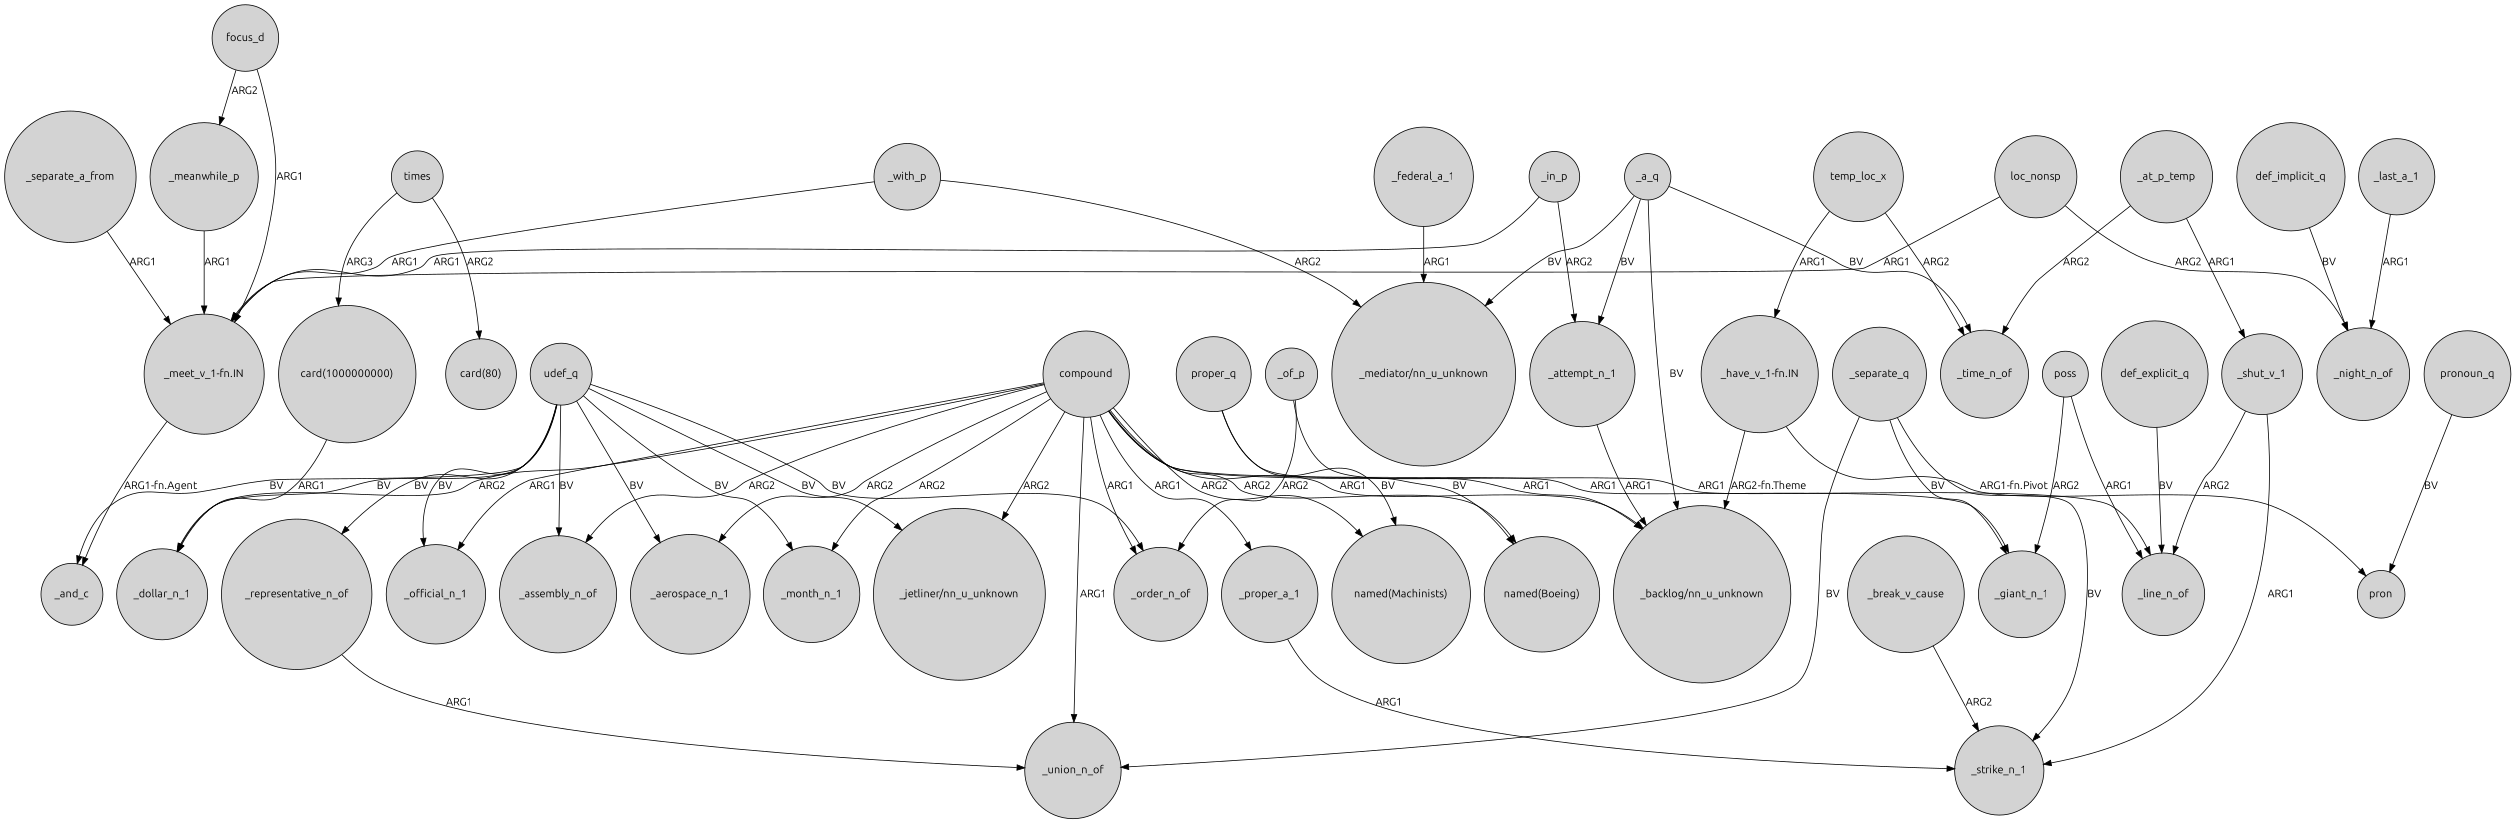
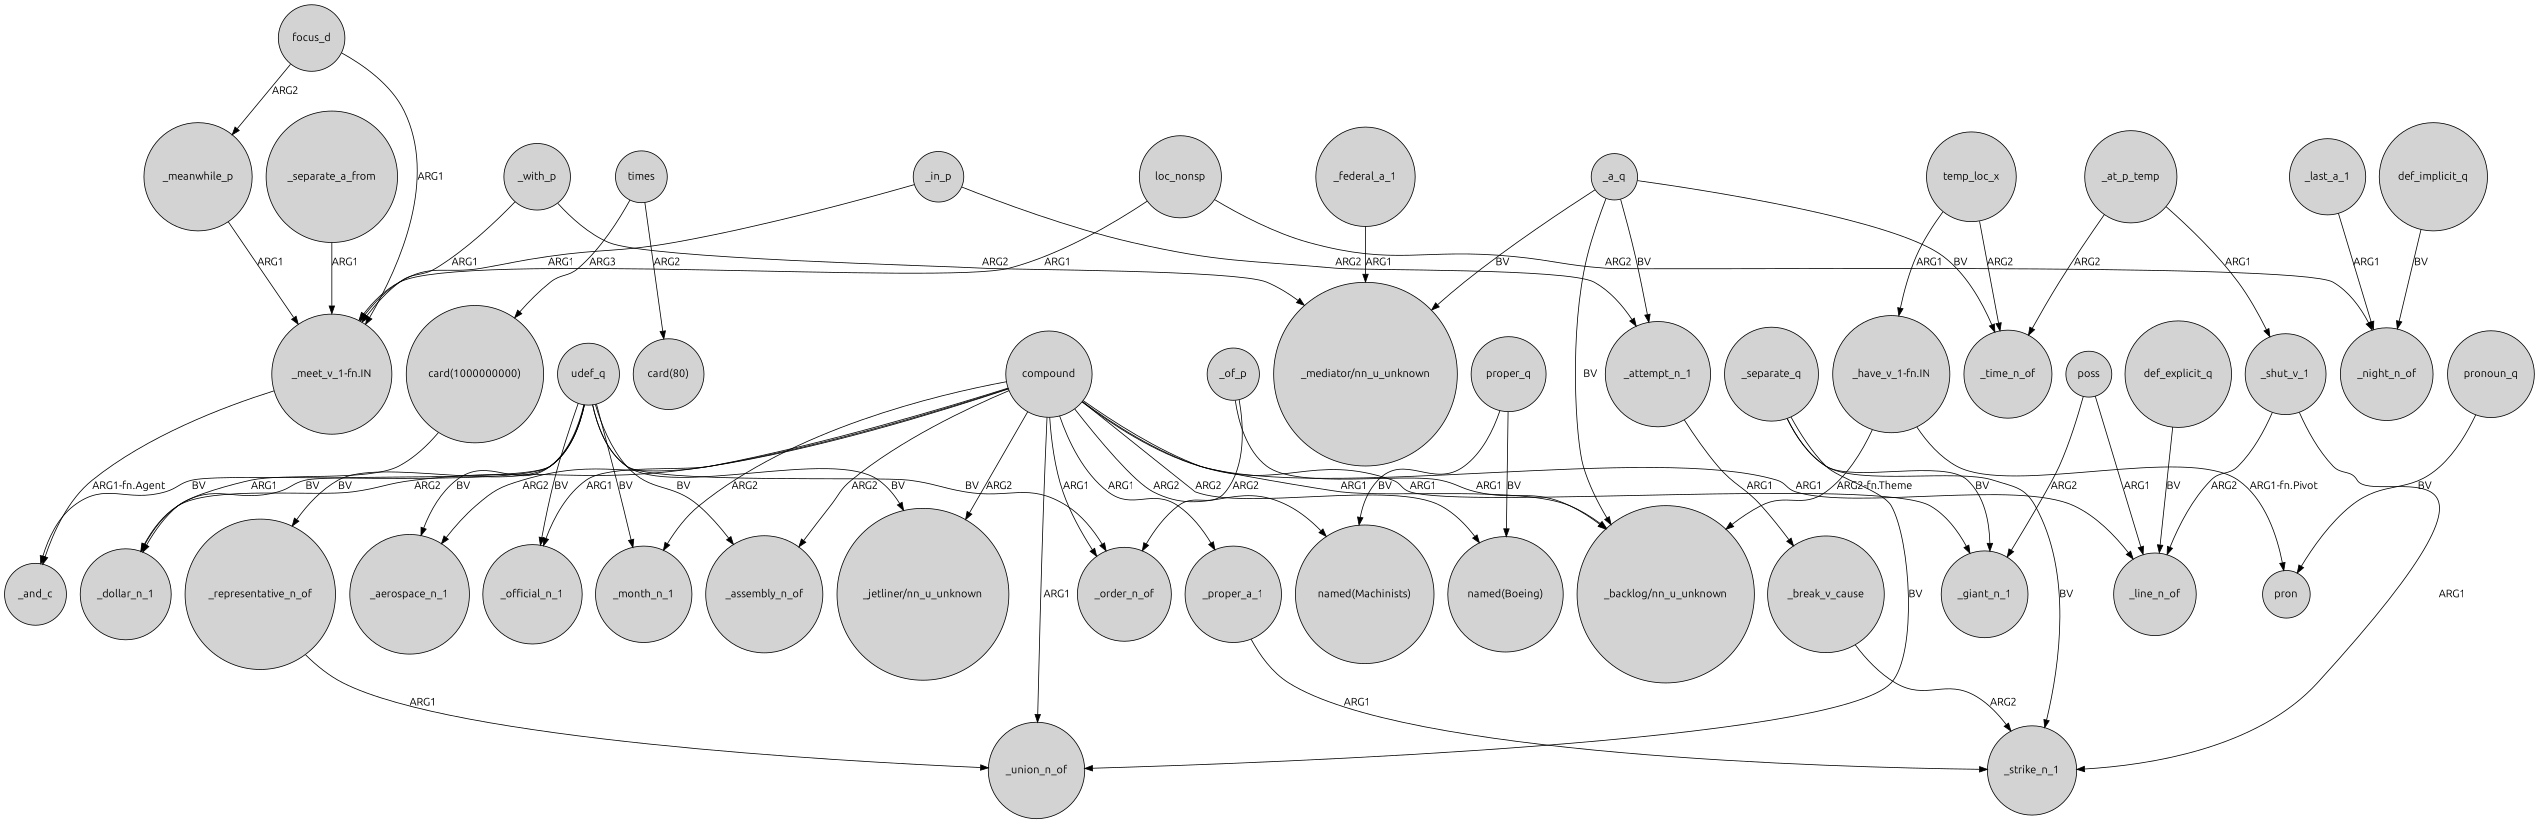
edge "_attempt_n_1" -> "_backlog/nn_u_unknown": now "_attempt_n_1" -> "_break_v_cause"
